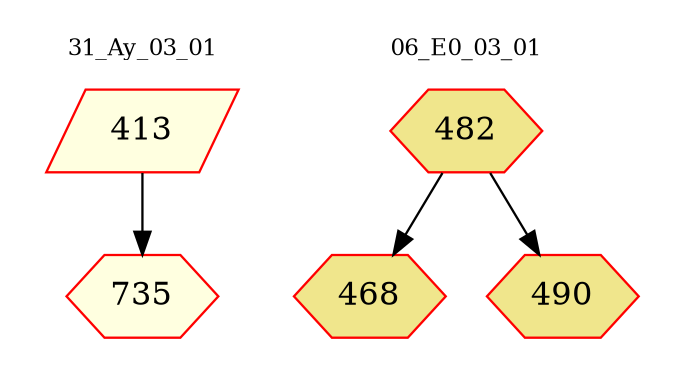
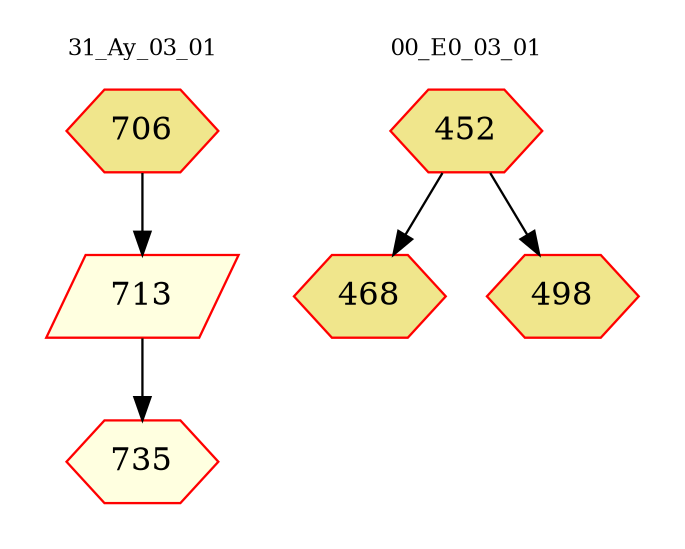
cluster "06_E0_03_01": label "06_E0_03_01" -> "00_E0_03_01"
node "706": added
node "413": label "413" -> "713"
node "482": label "482" -> "452"
node "490": label "490" -> "498"
